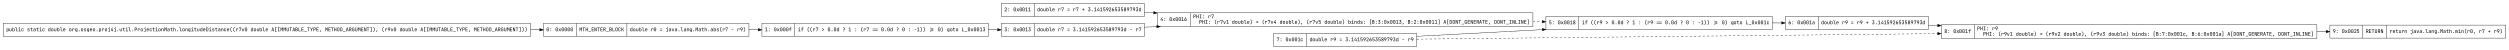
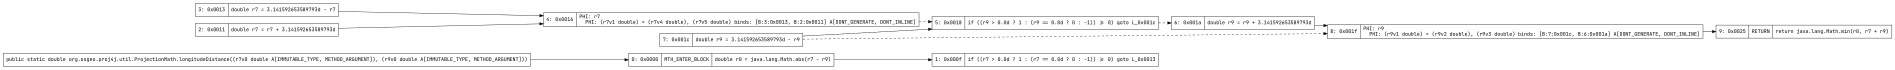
edge "5: 0x0018" -> "6: 0x001a": style solid -> dashed
edge "1: 0x000f" -> "3: 0x0013": removed
